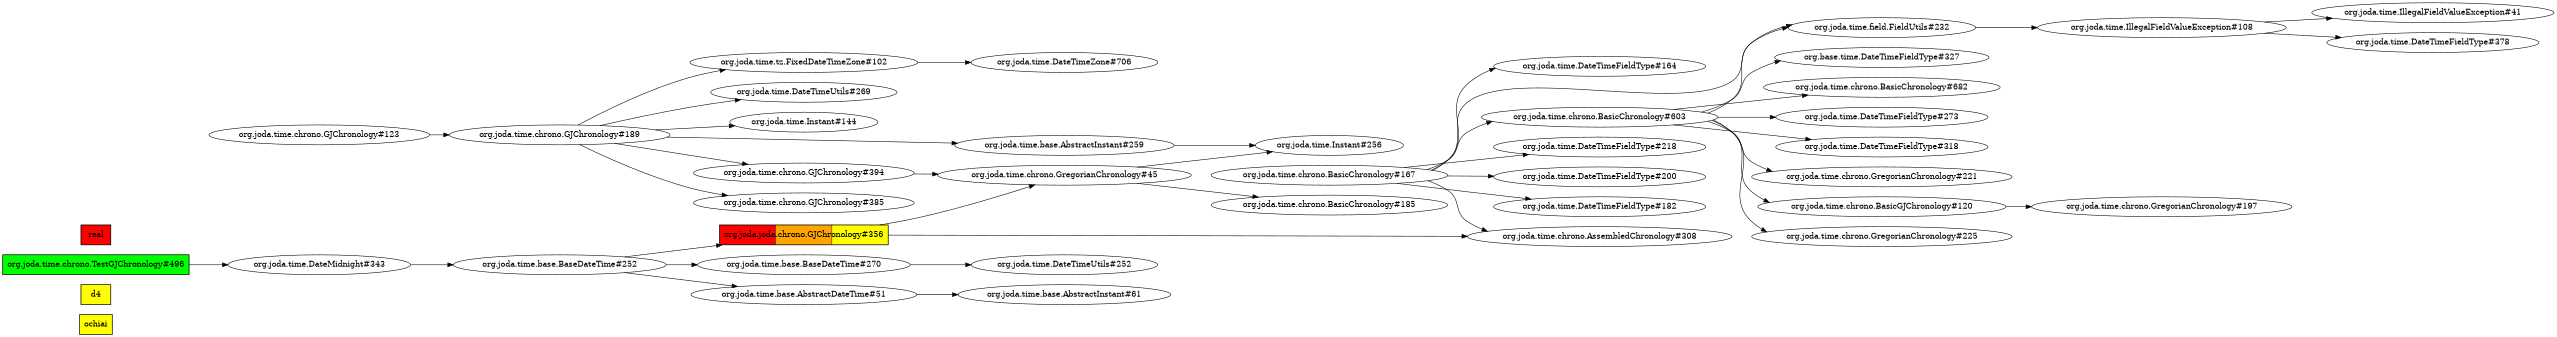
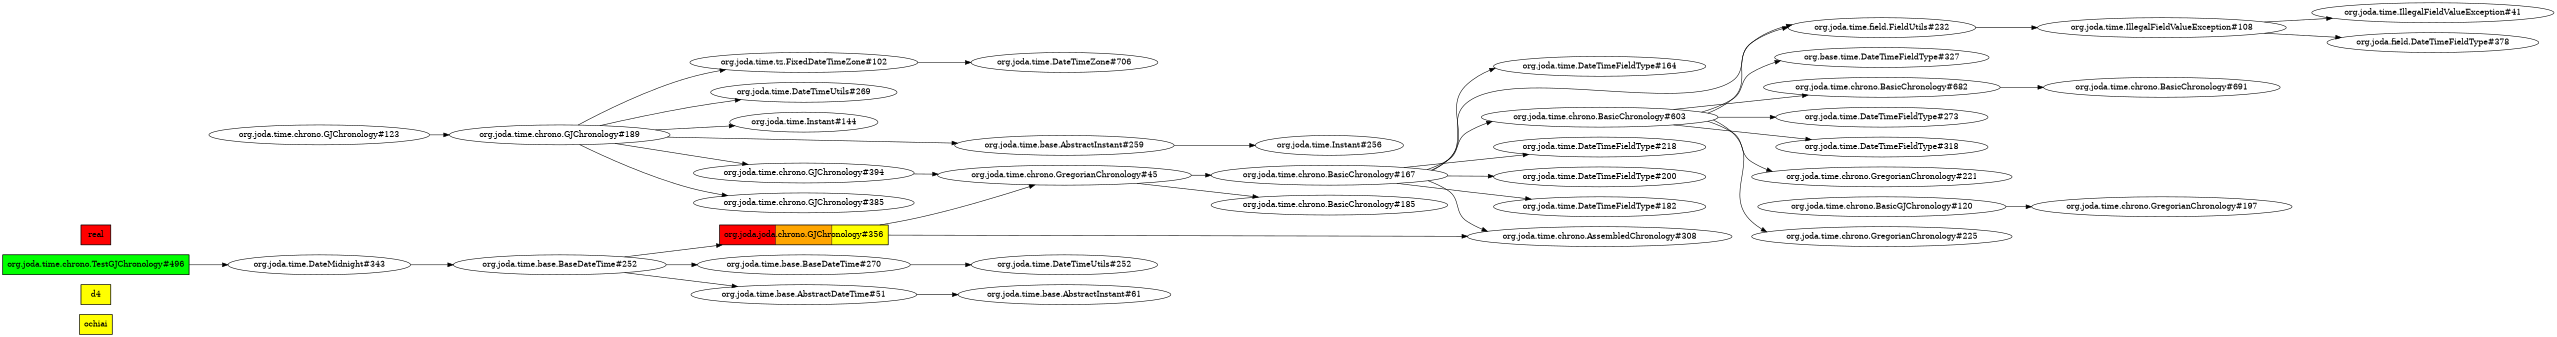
node "org.joda.time.DateTimeFieldType#378": label "org.joda.time.DateTimeFieldType#378" -> "org.joda.field.DateTimeFieldType#378"
node "org.joda.time.chrono.BasicChronology#691": added
edge "org.joda.time.chrono.GregorianChronology#45" -> "org.joda.time.Instant#256": now "org.joda.time.chrono.GregorianChronology#45" -> "org.joda.time.chrono.BasicChronology#167"
edge "org.joda.time.chrono.BasicChronology#603" -> "org.joda.time.chrono.BasicGJChronology#120": removed
